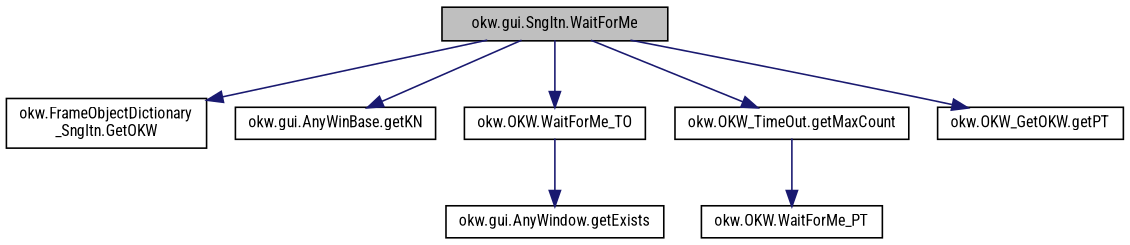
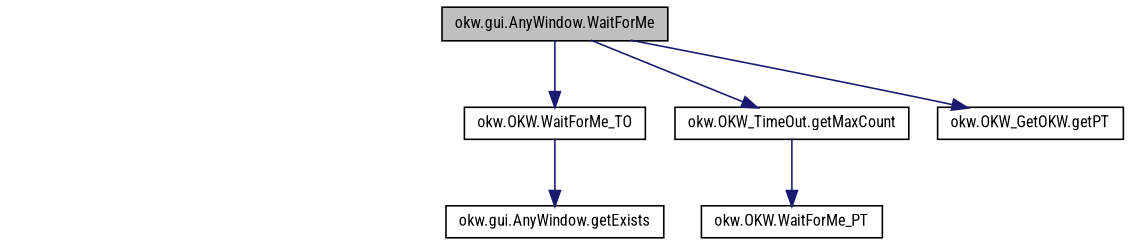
node "okw.gui.Sngltn.WaitForMe": label "okw.gui.Sngltn.WaitForMe" -> "okw.gui.AnyWindow.WaitForMe"
node "okw.FrameObjectDictionary _Sngltn.GetOKW": removed
node "okw.gui.AnyWinBase.getKN": removed
